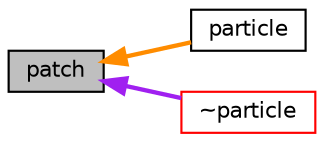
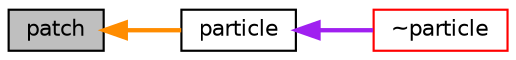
edge "~particle" -> "patch": now "~particle" -> "particle"
